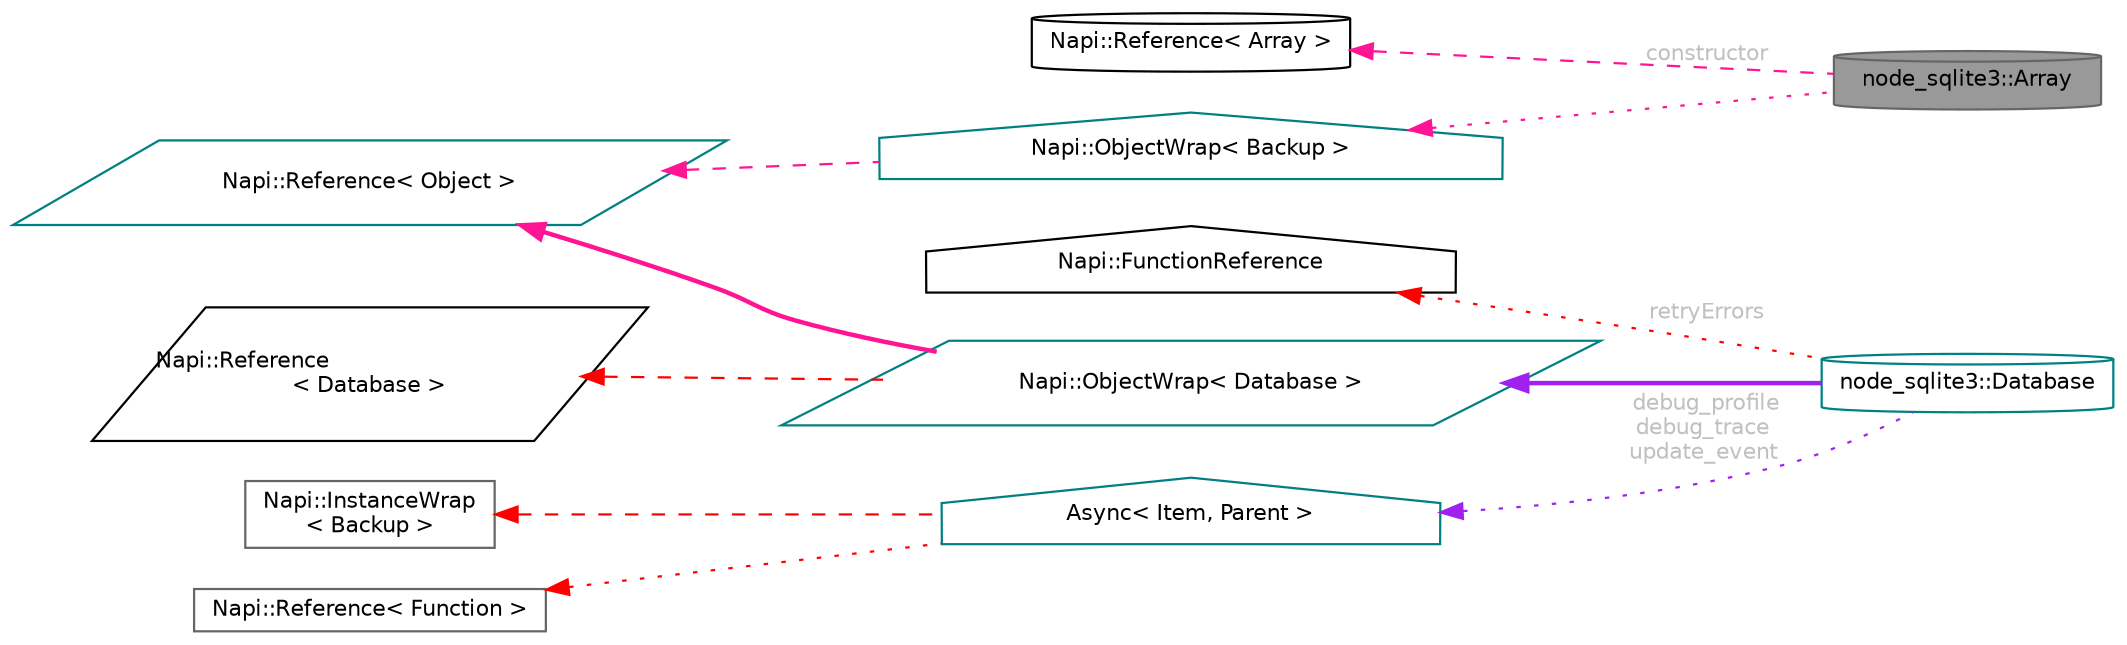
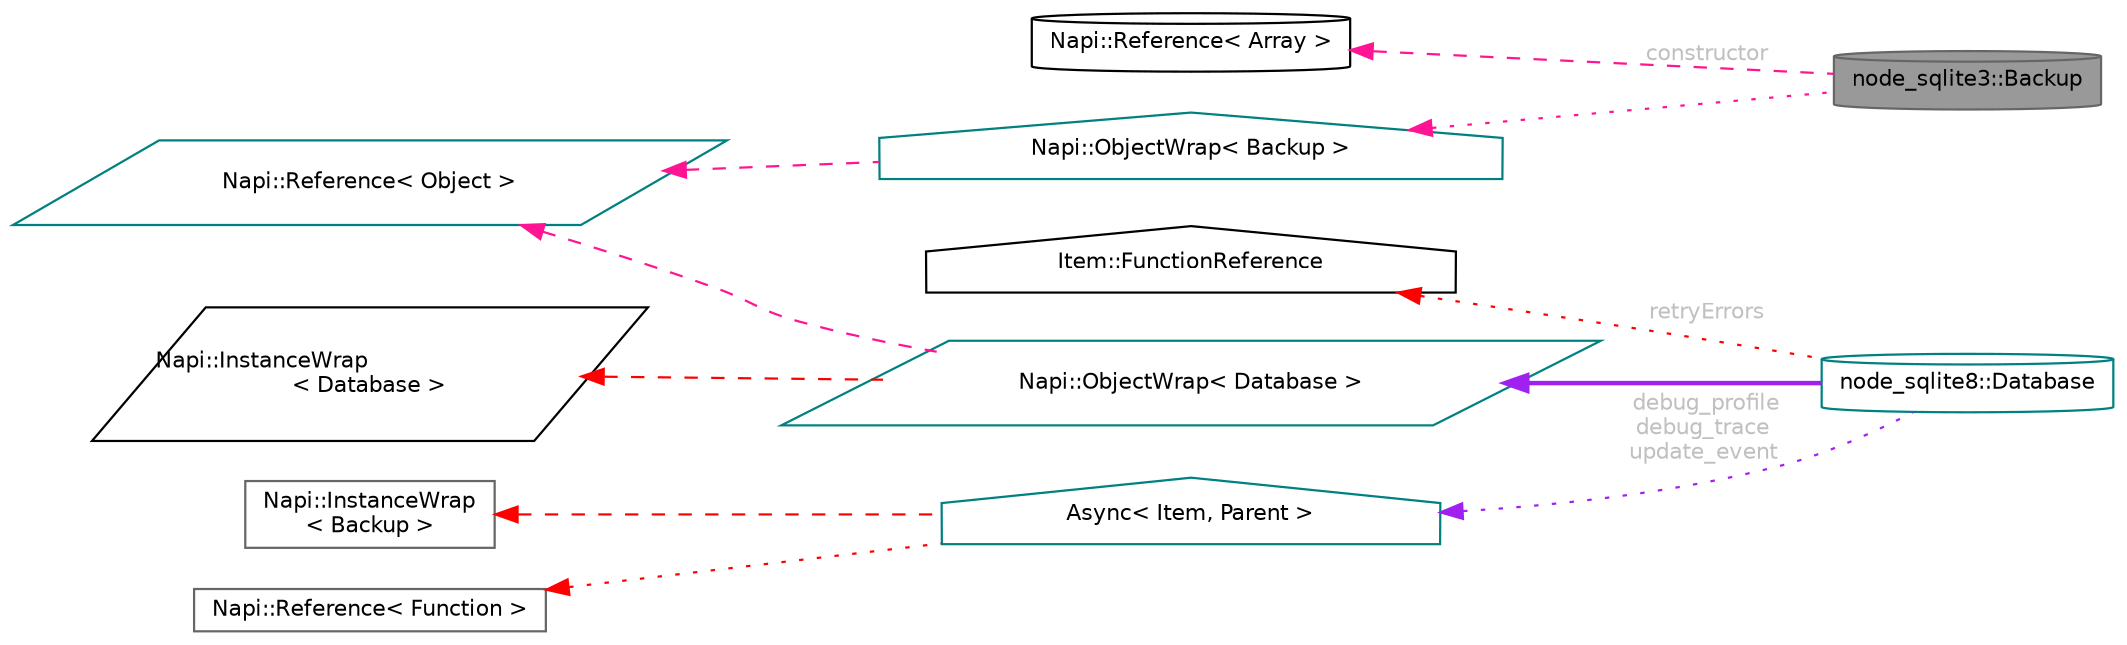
node "node_sqlite3::Array": label "node_sqlite3::Array" -> "node_sqlite3::Backup"
node "Napi::FunctionReference": label "Napi::FunctionReference" -> "Item::FunctionReference"
edge "Napi::ObjectWrap< Database >" -> "Napi::Reference< Object >": style bold -> dashed
node "Napi::Reference < Database >": label "Napi::Reference < Database >" -> "Napi::InstanceWrap < Database >"
node "node_sqlite3::Database": label "node_sqlite3::Database" -> "node_sqlite8::Database"
